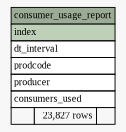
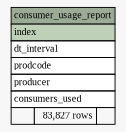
node "consumer_usage_report": text "23,827 rows" -> "83,827 rows"
